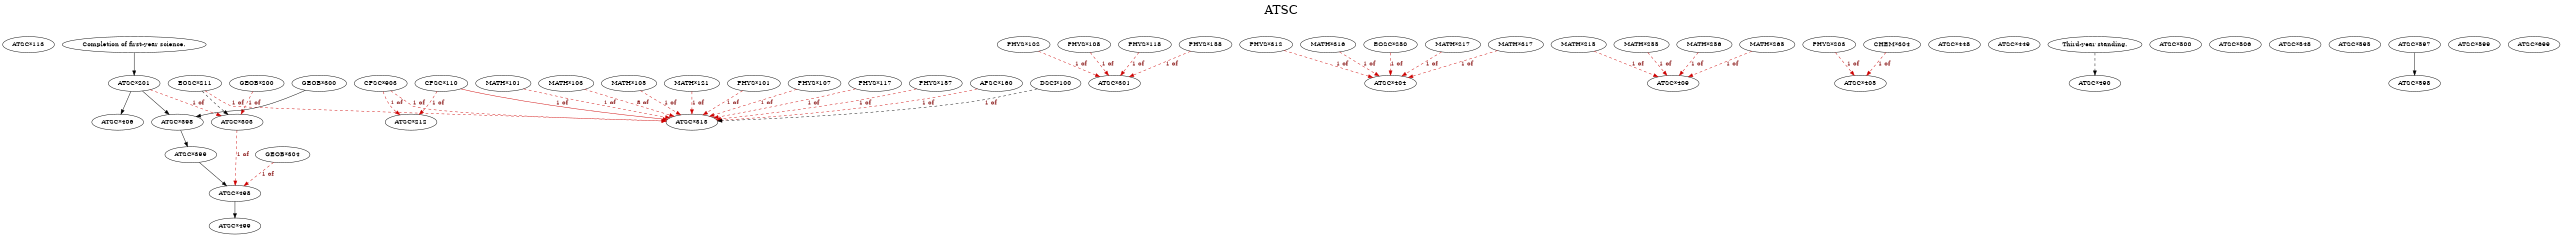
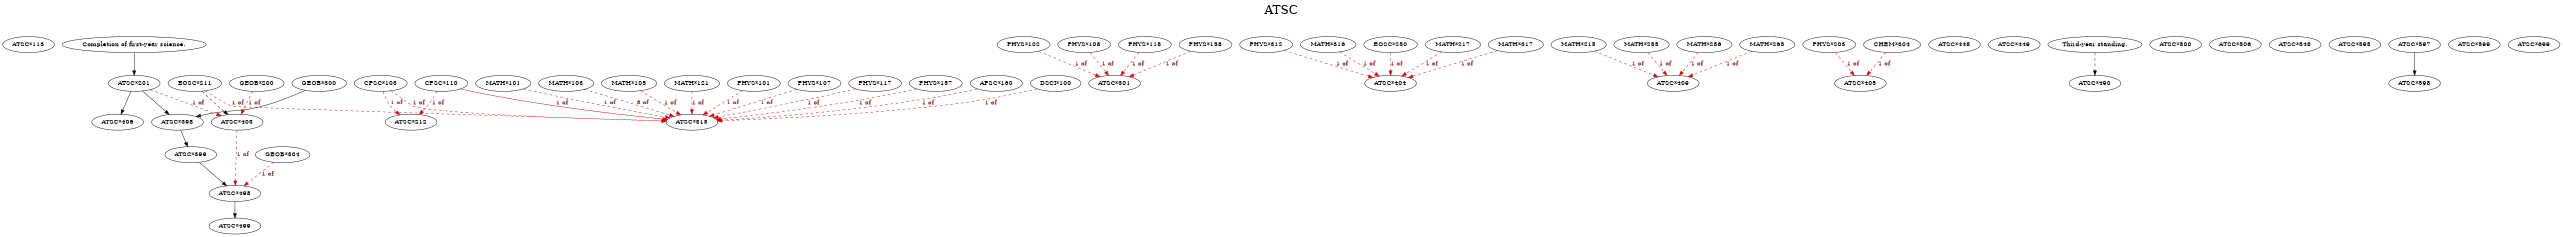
node "CPSC*903": label "CPSC*903" -> "CPSC*103"
edge "DSCI*100" -> "ATSC*313": color black -> red3
node "ATSC*303": label "ATSC*303" -> "ATSC*403"
